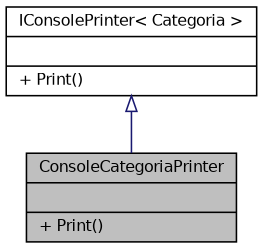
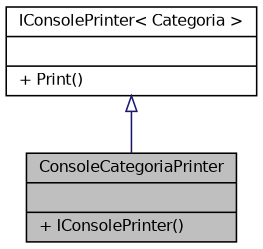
node "ConsoleCategoriaPrinter": text "+ Print()" -> "+ IConsolePrinter()"
